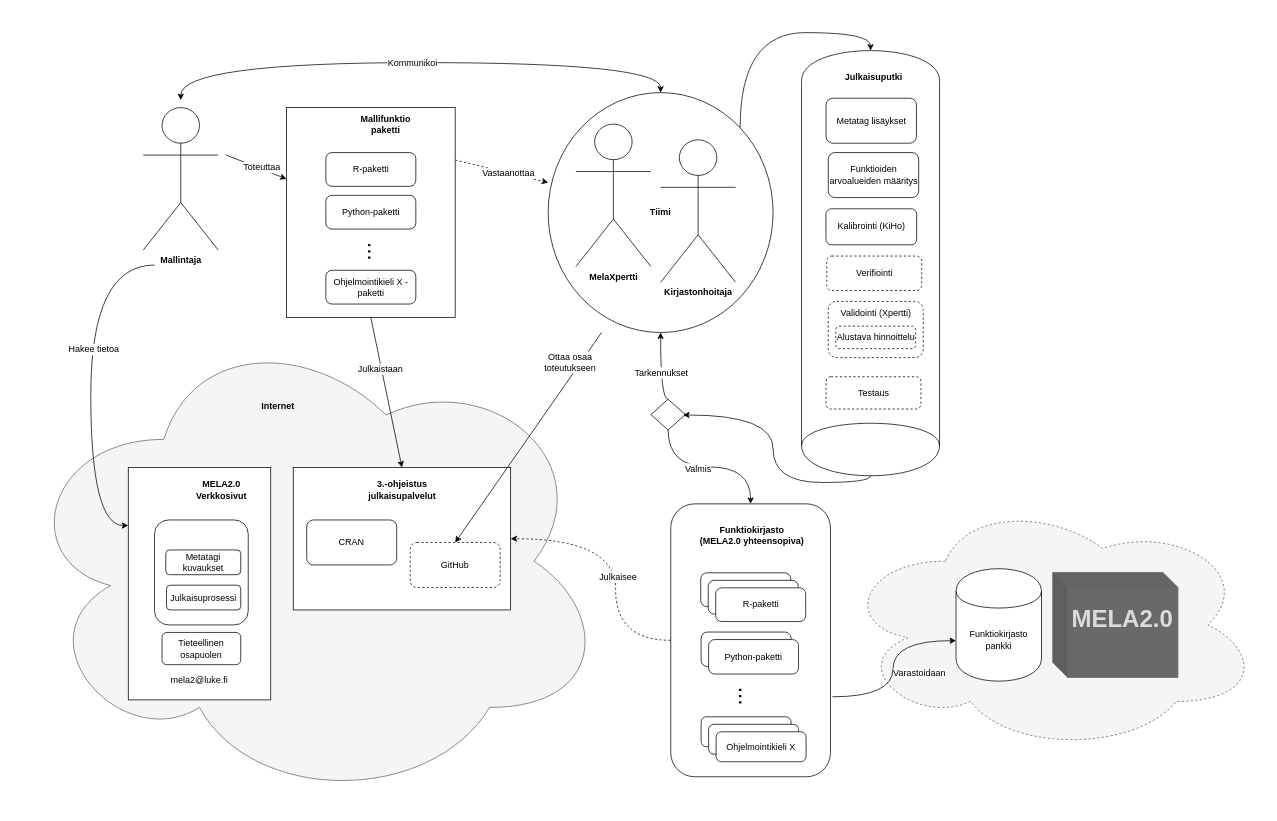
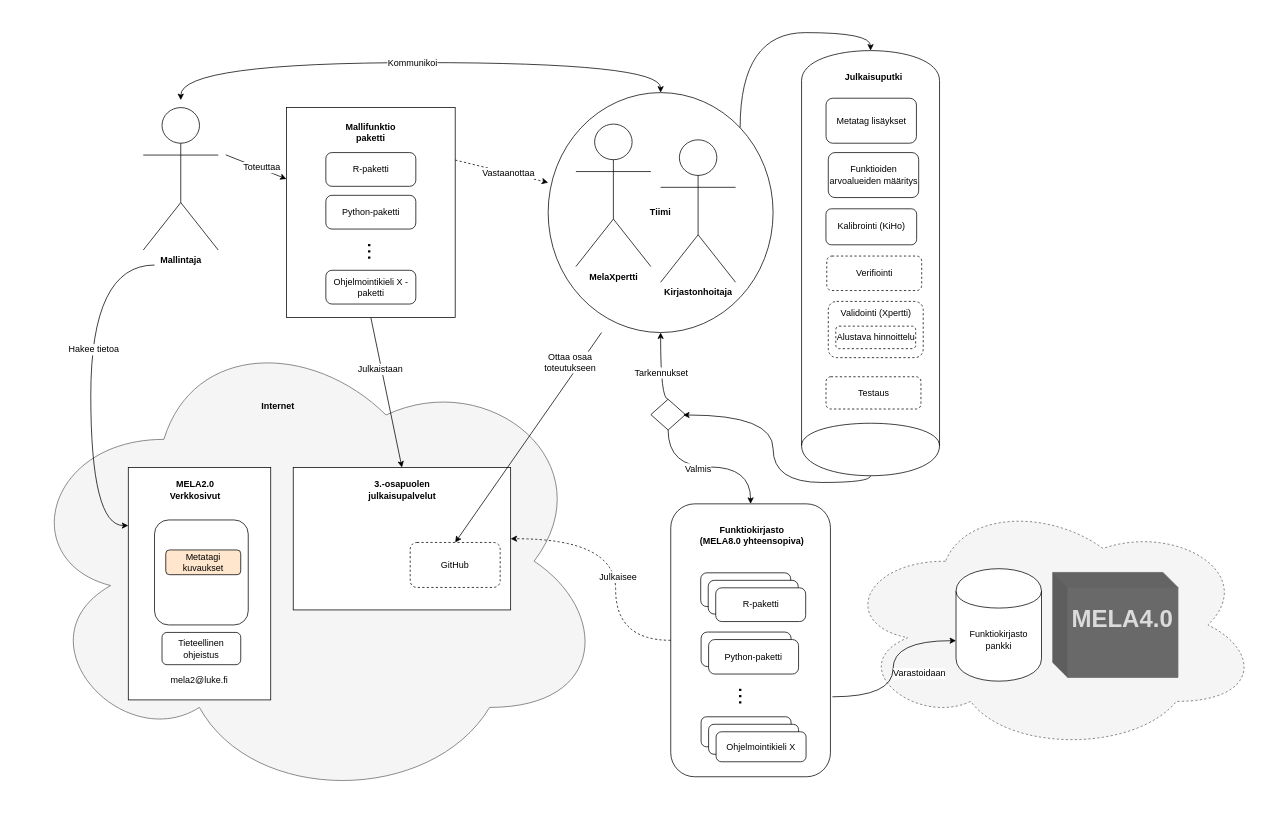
node "Mallifunktio paketti": moved (386, 125) -> (371, 132)
node "MELA2.0 Verkkosivut": moved (221, 490) -> (195, 490)
node "3.-ohjeistus julkaisupalvelut": label "3.-ohjeistus julkaisupalvelut" -> "3.-osapuolen julkaisupalvelut"
node "Funktiokirjasto (MELA2.0 yhteensopiva)": label "Funktiokirjasto (MELA2.0 yhteensopiva)" -> "Funktiokirjasto (MELA8.0 yhteensopiva)"
node "CRAN": removed
node "Metatagi kuvaukset": fillcolor #ffffff -> #ffe6cc
node "Julkaisuprosessi": removed
node "MELA2.0": label "MELA2.0" -> "MELA4.0"
node "Tieteellinen osapuolen": label "Tieteellinen osapuolen" -> "Tieteellinen ohjeistus"
